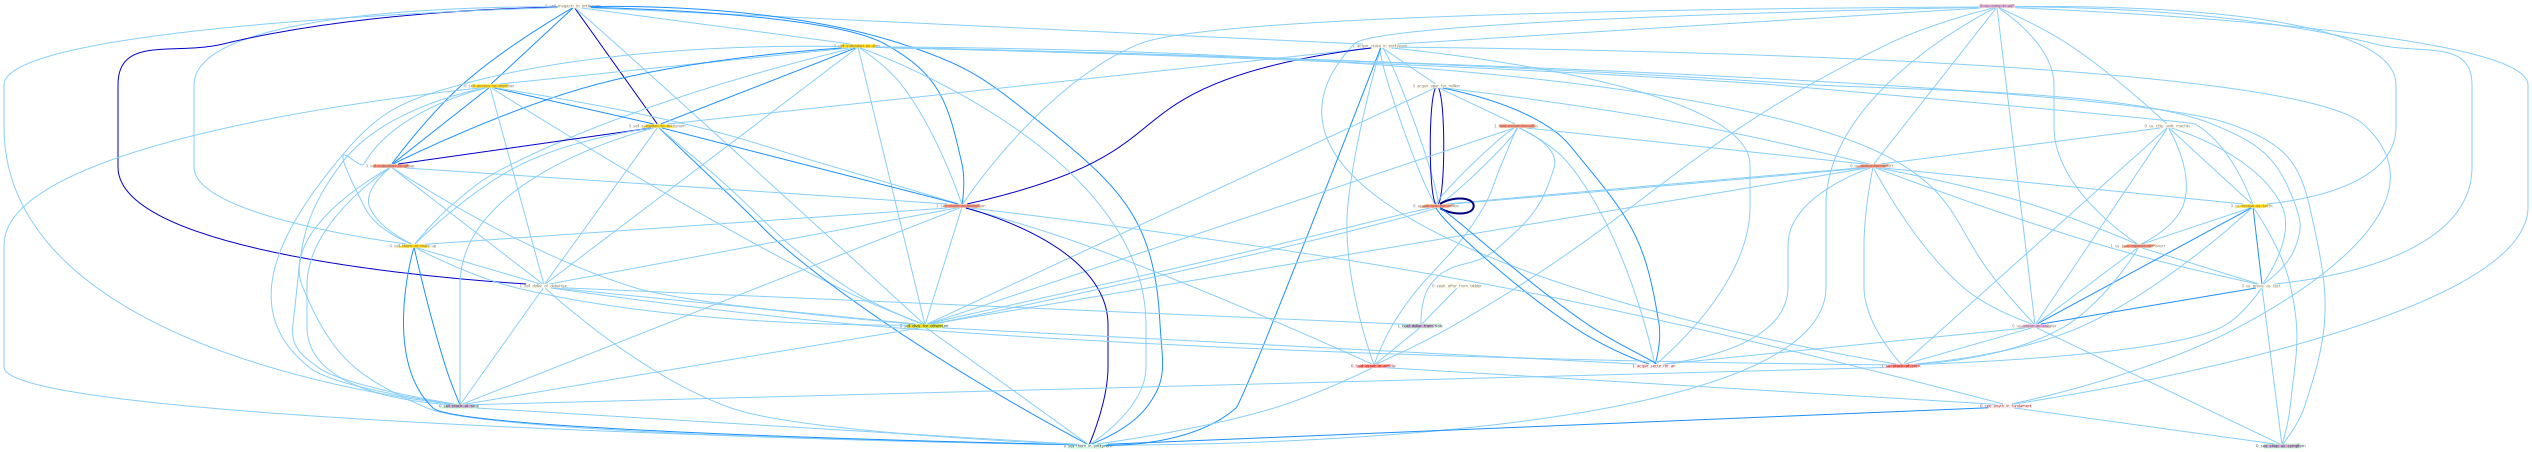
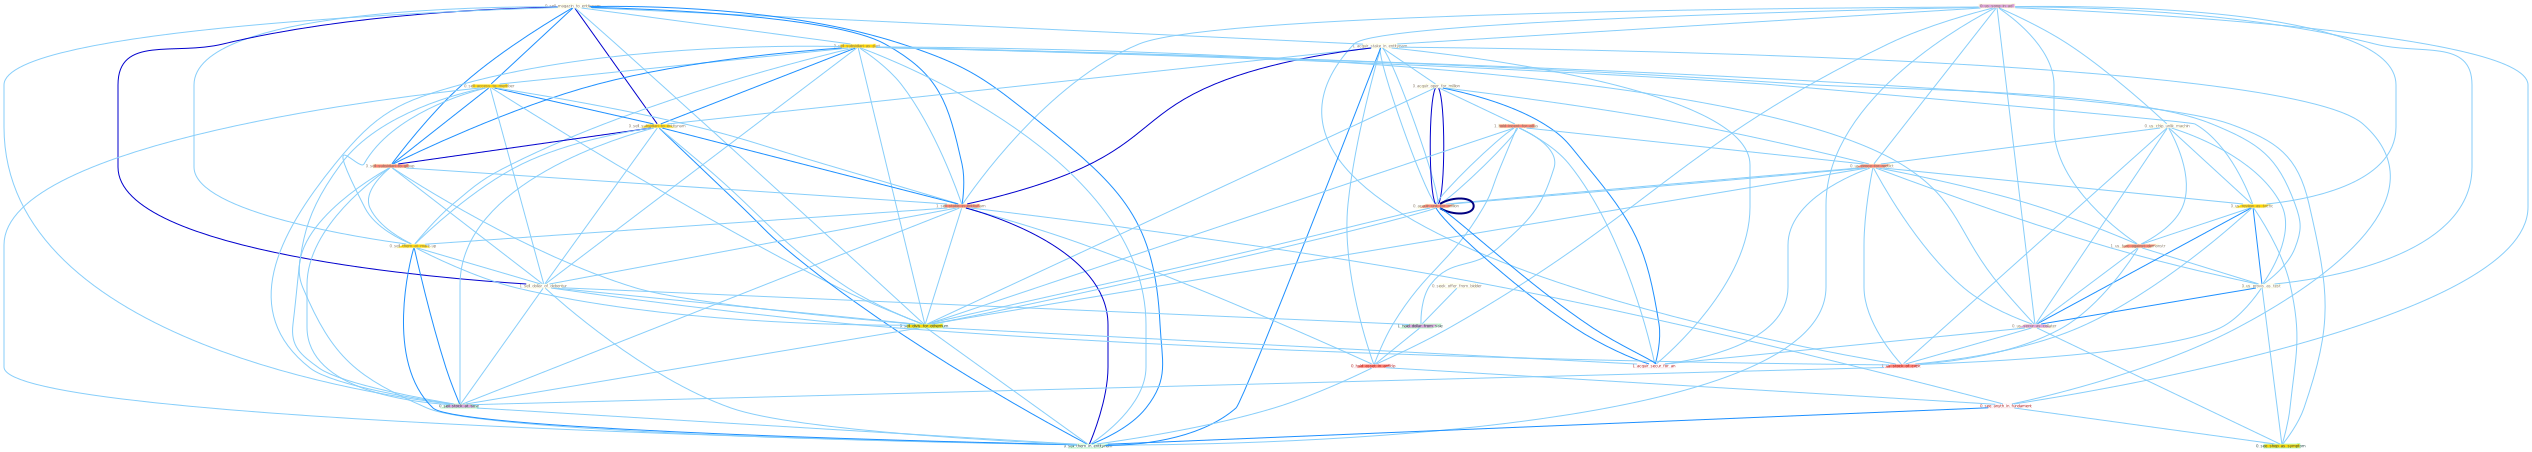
node "0_see_shop_as_symptom": fillcolor plum -> gold
